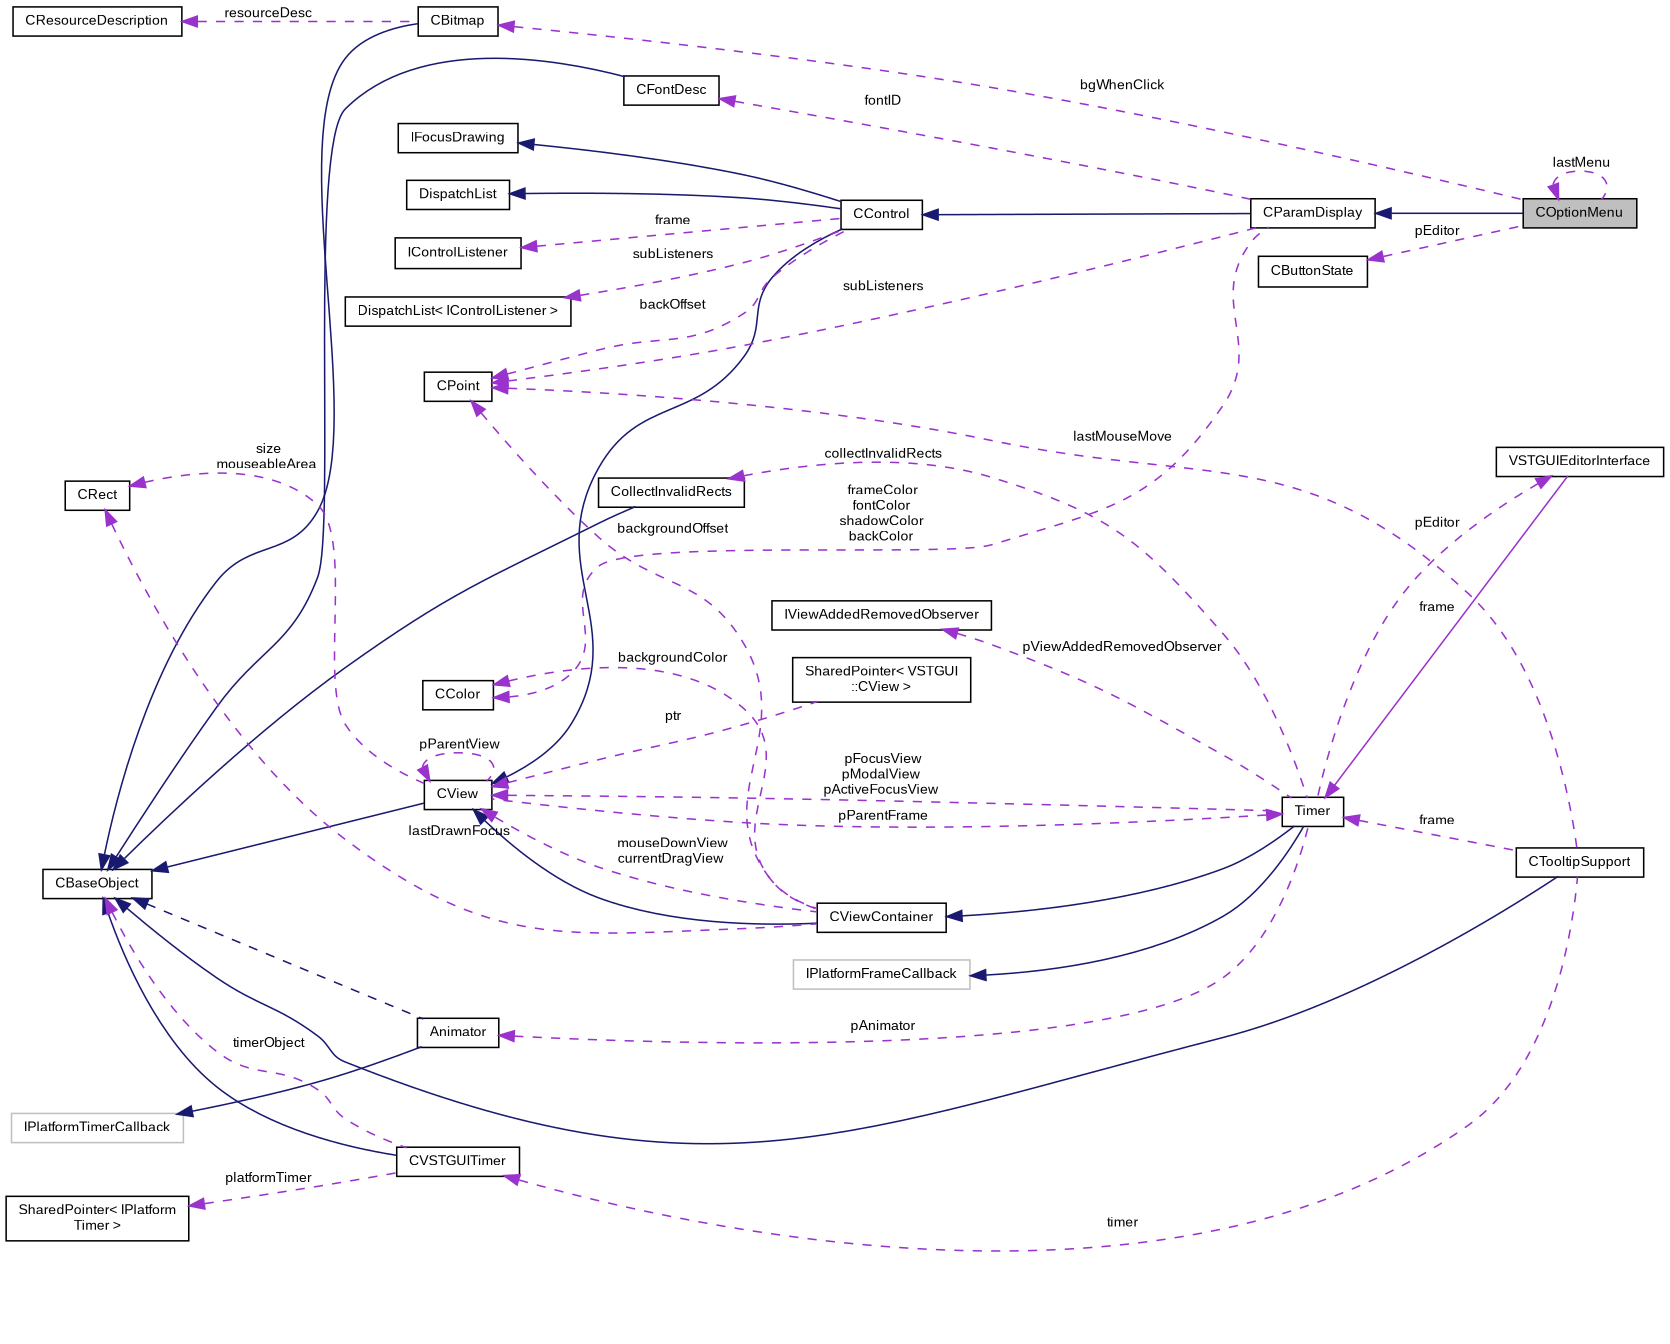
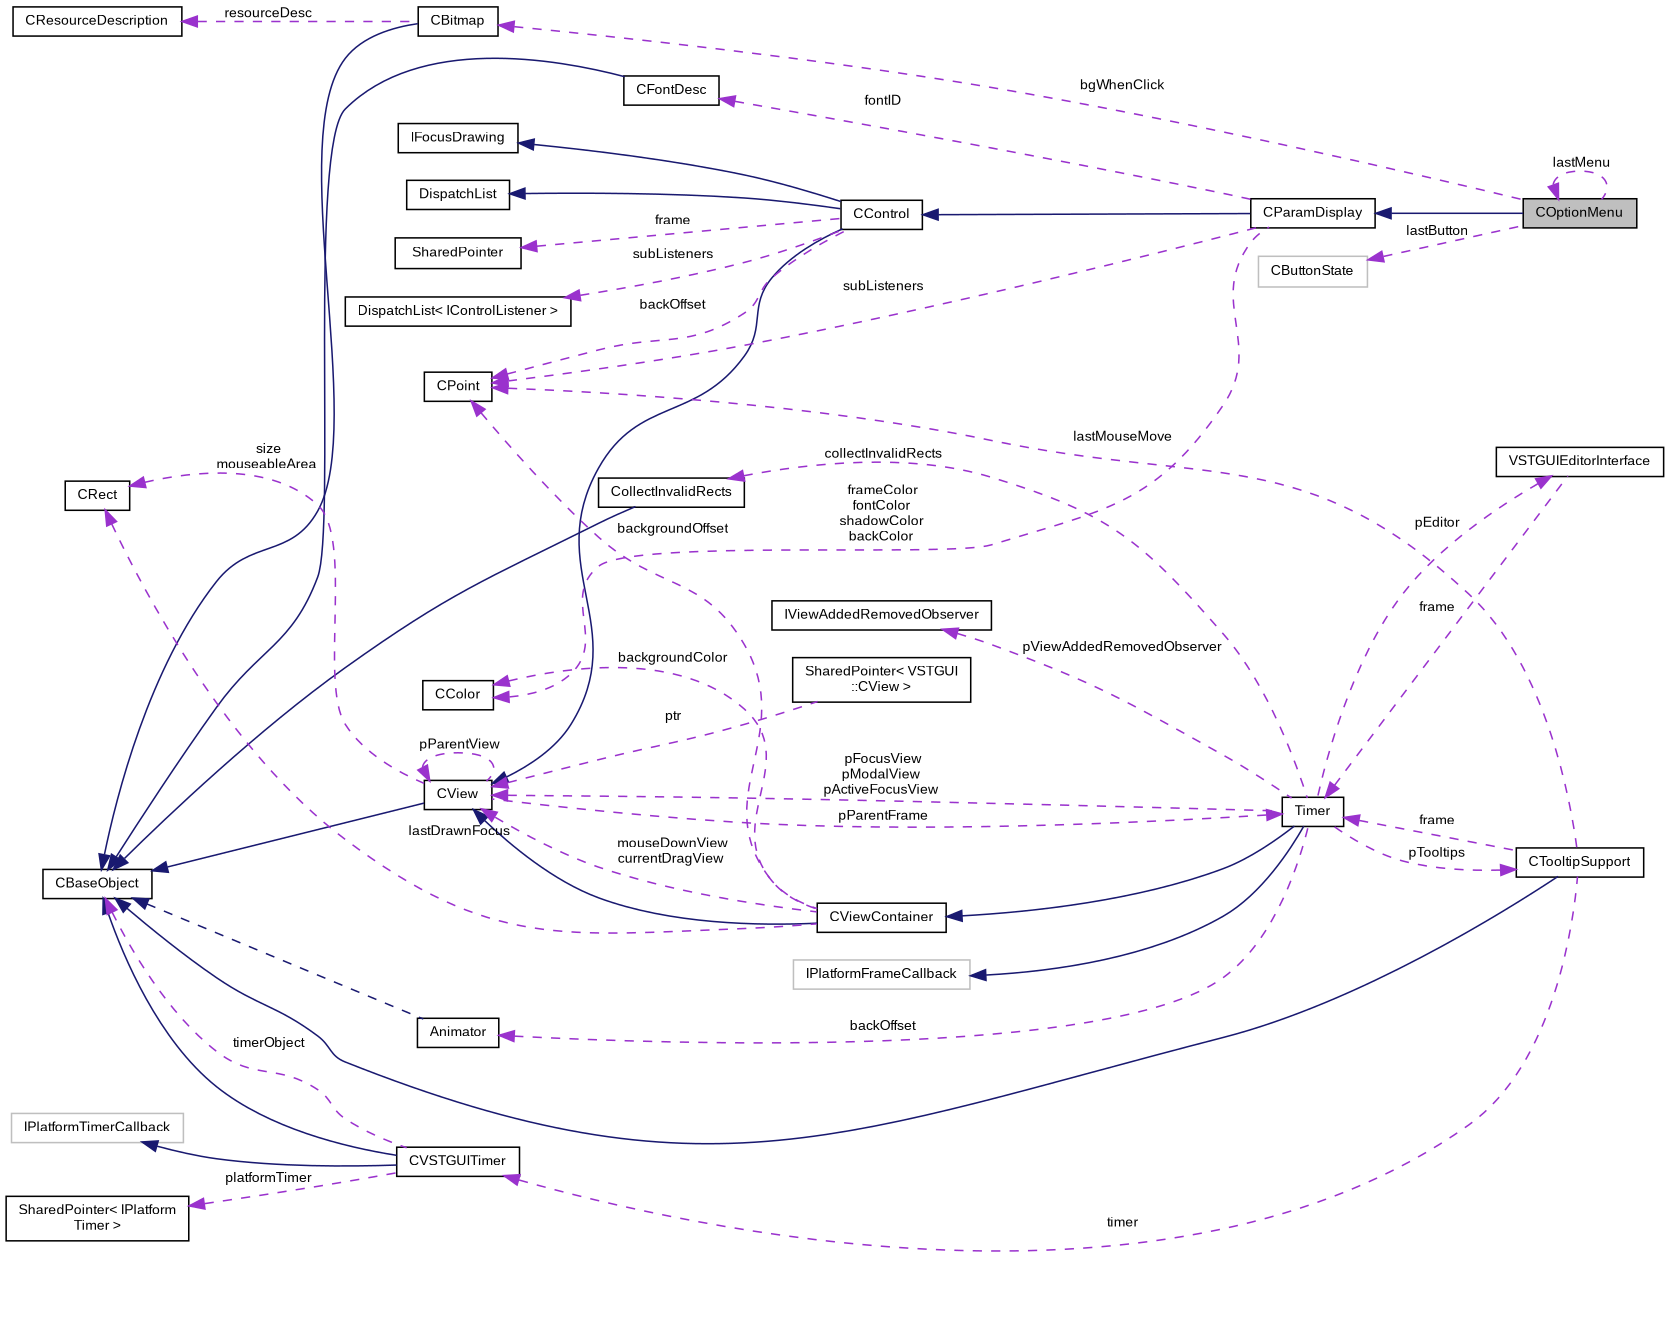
edge "COptionMenu" -> "CButtonState": label " pEditor" -> " lastButton"
node "IControlListener": label "IControlListener" -> "SharedPointer"
node "CButtonState": color black -> grey75
edge "VSTGUIEditorInterface" -> "Timer": style solid -> dashed
edge "Timer" -> "CTooltipSupport": added, label "pTooltips"
edge "Timer" -> "Animator": label " pAnimator" -> " backOffset"
edge "Animator" -> "IPlatformTimerCallback": now "CVSTGUITimer" -> "IPlatformTimerCallback"
